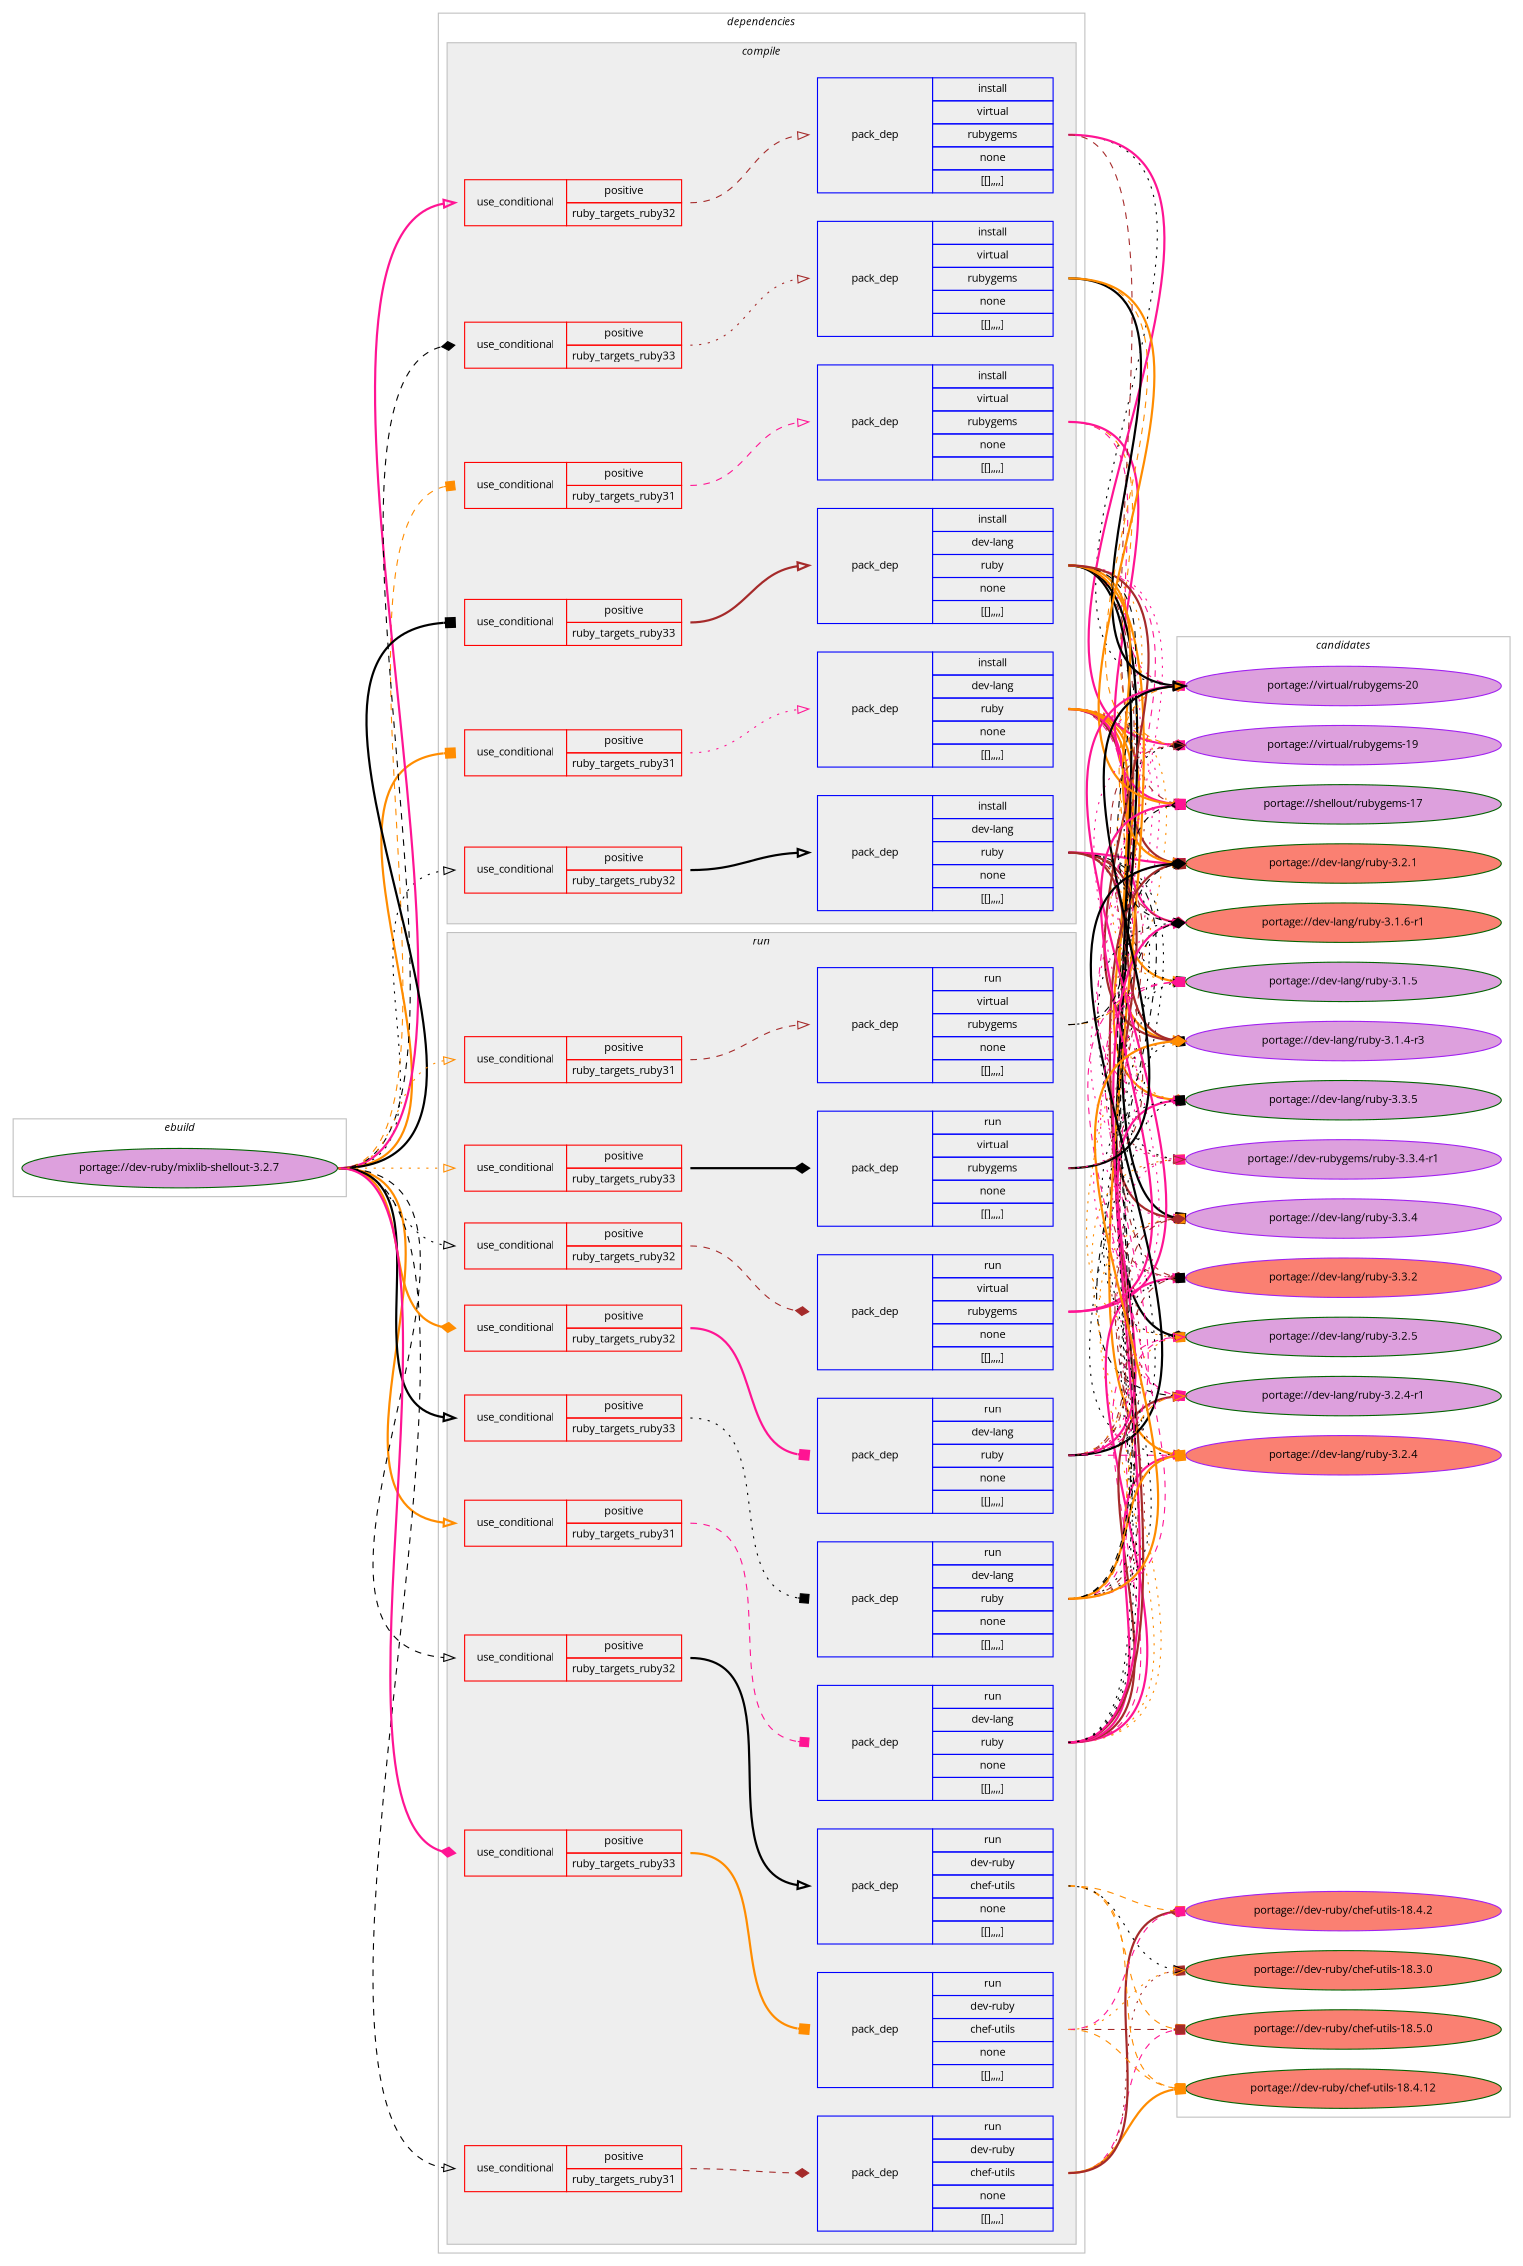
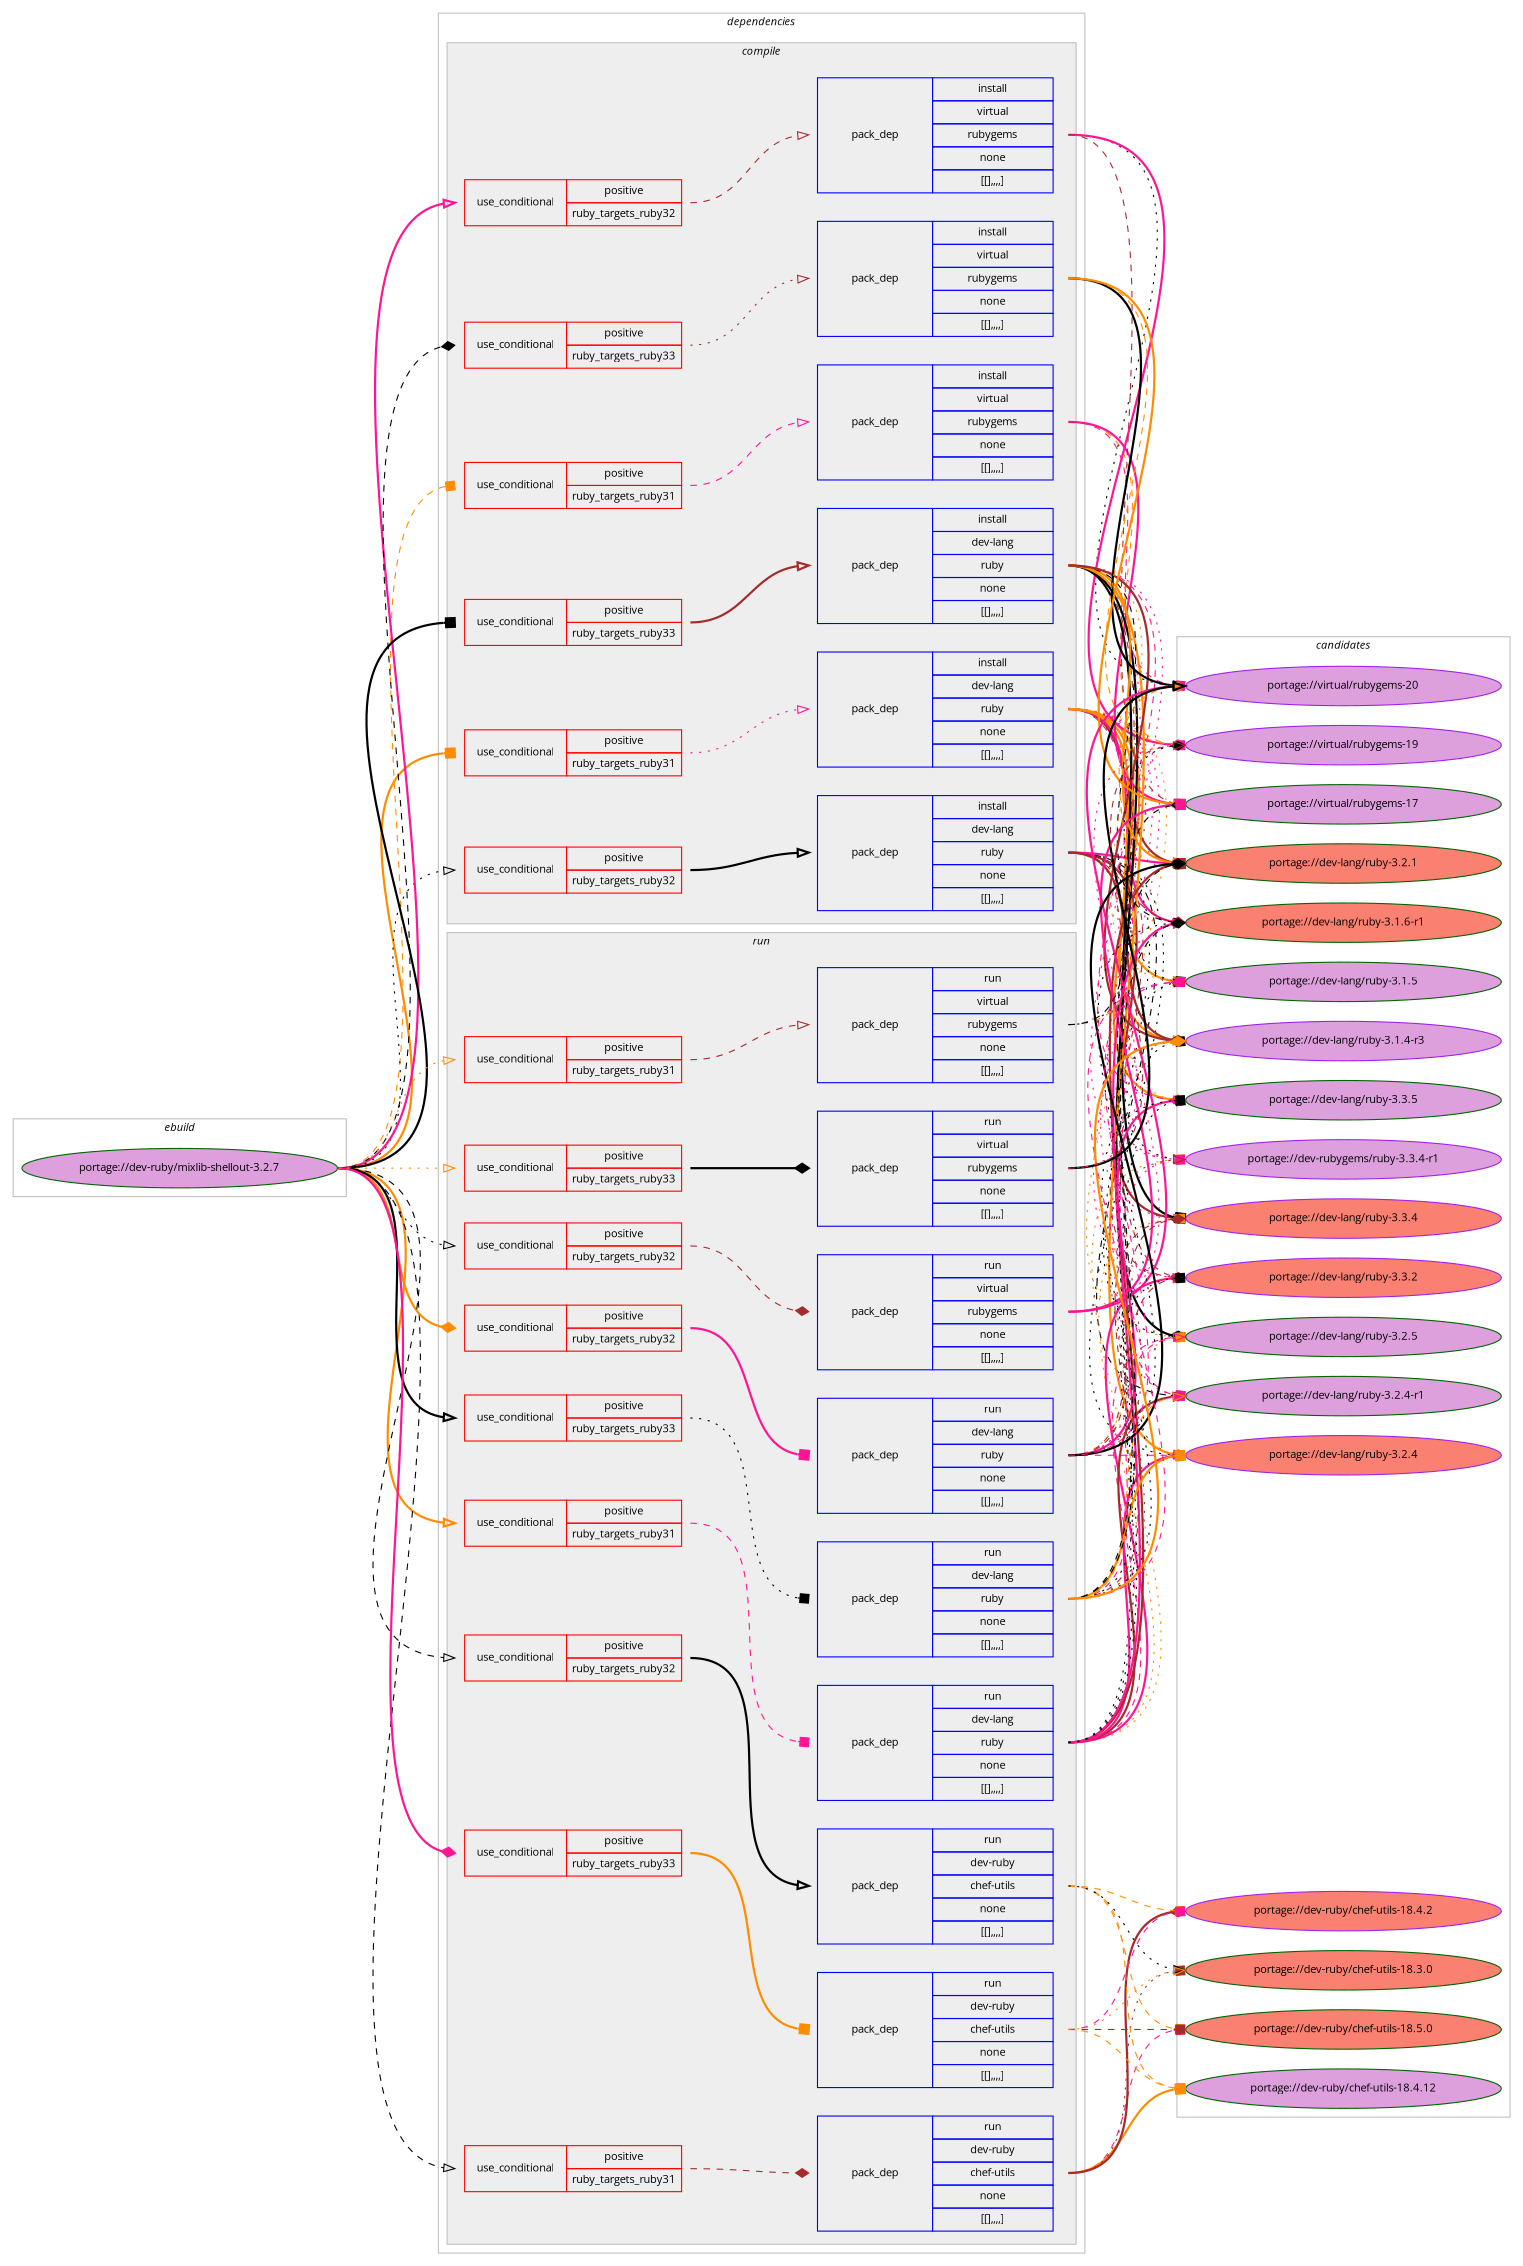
node "portage://shellout/rubygems-17": label "portage://shellout/rubygems-17" -> "portage://virtual/rubygems-17"
node "portage://dev-lang/ruby-3.3.4": fillcolor plum -> salmon
node "portage://dev-ruby/chef-utils-18.4.12": fillcolor salmon -> plum
